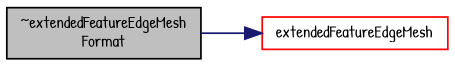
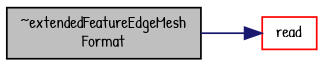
node "extendedFeatureEdgeMesh": label "extendedFeatureEdgeMesh" -> "read"
